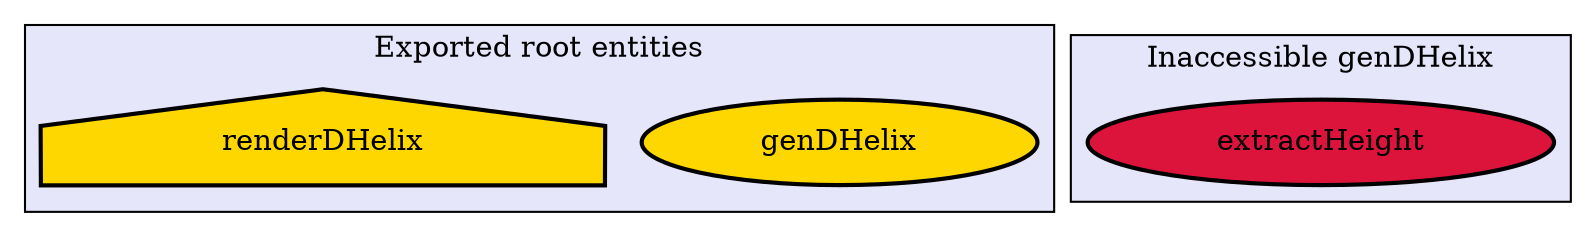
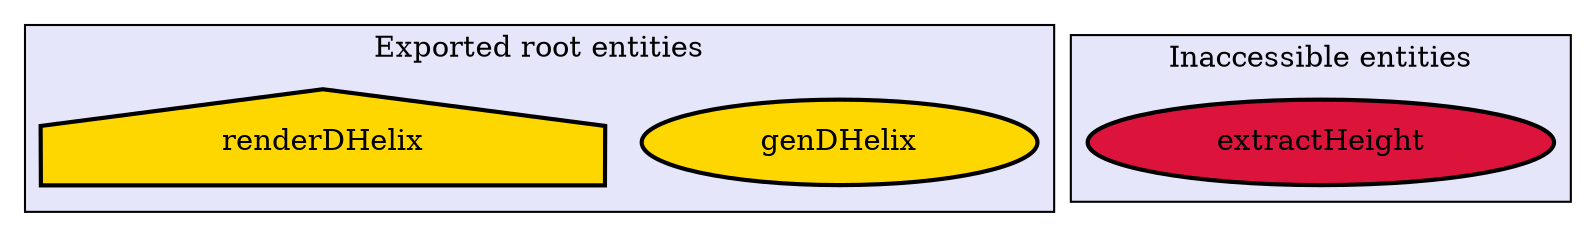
cluster "Inaccessible genDHelix": label "Inaccessible genDHelix" -> "Inaccessible entities"
